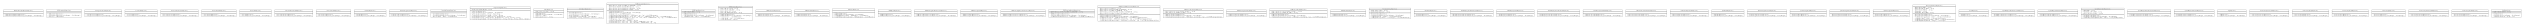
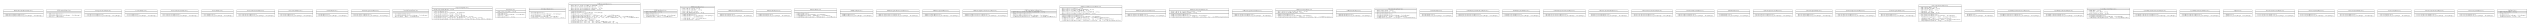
node "DecisionParamRepository": removed
node "PCMMPlanningSelectValueRepository": added
